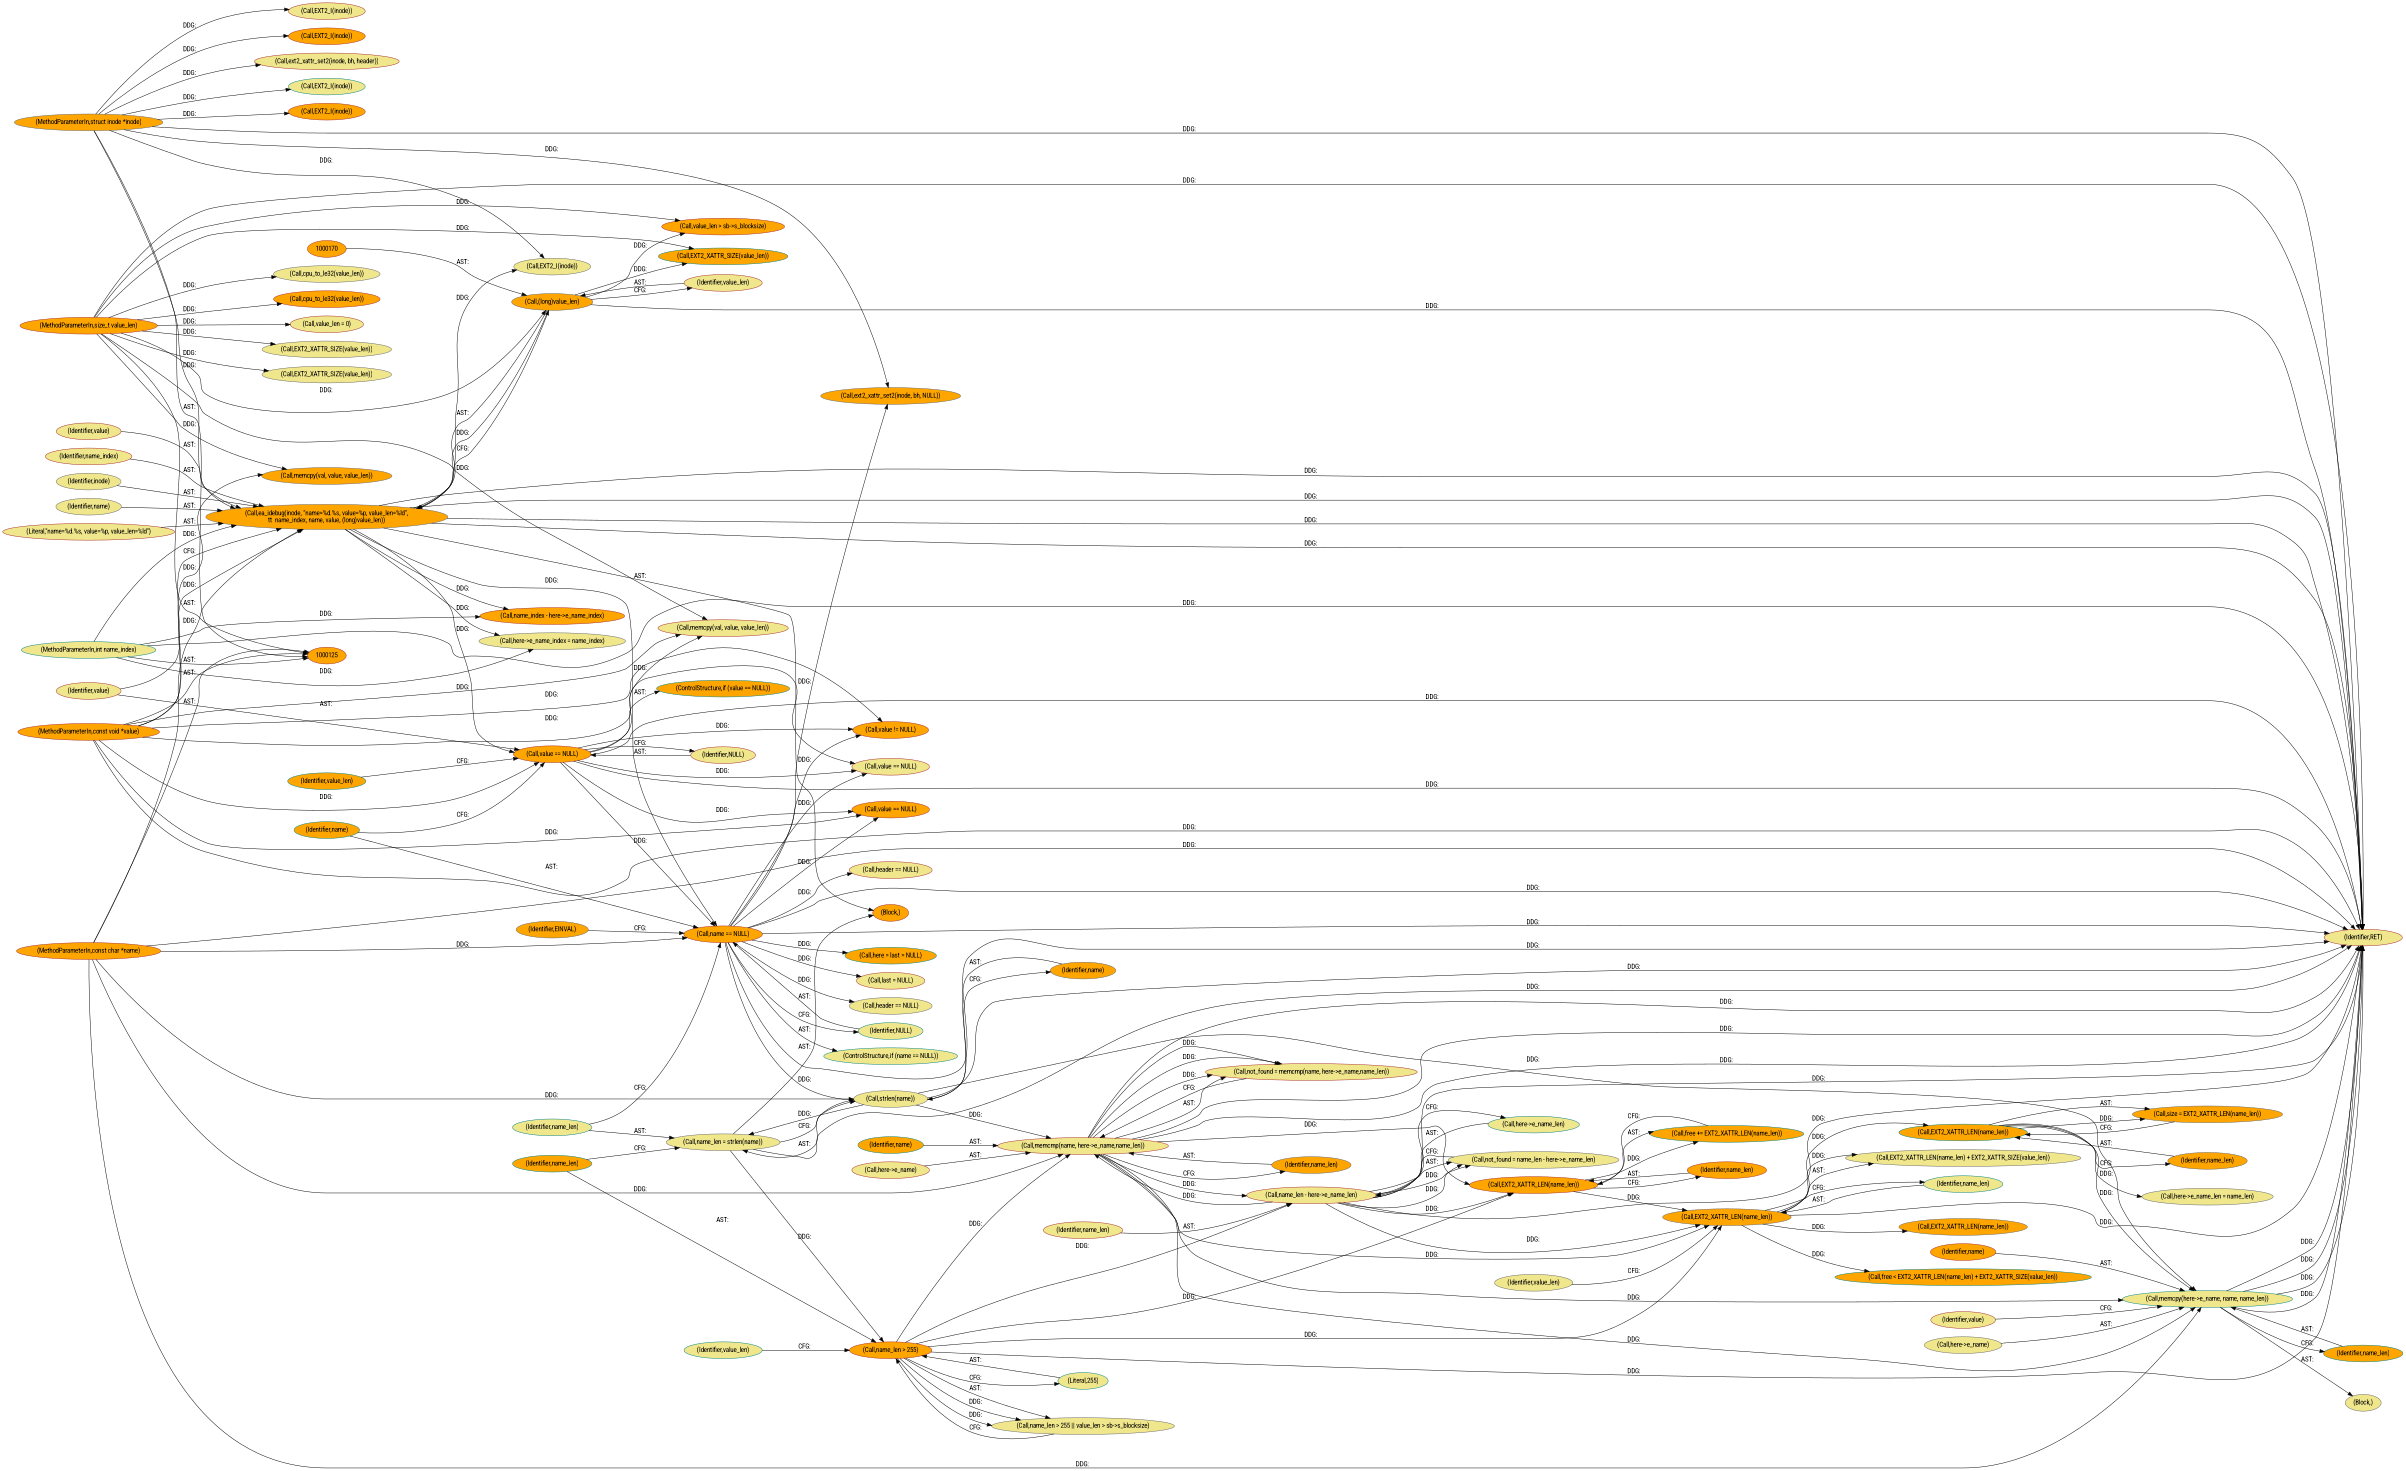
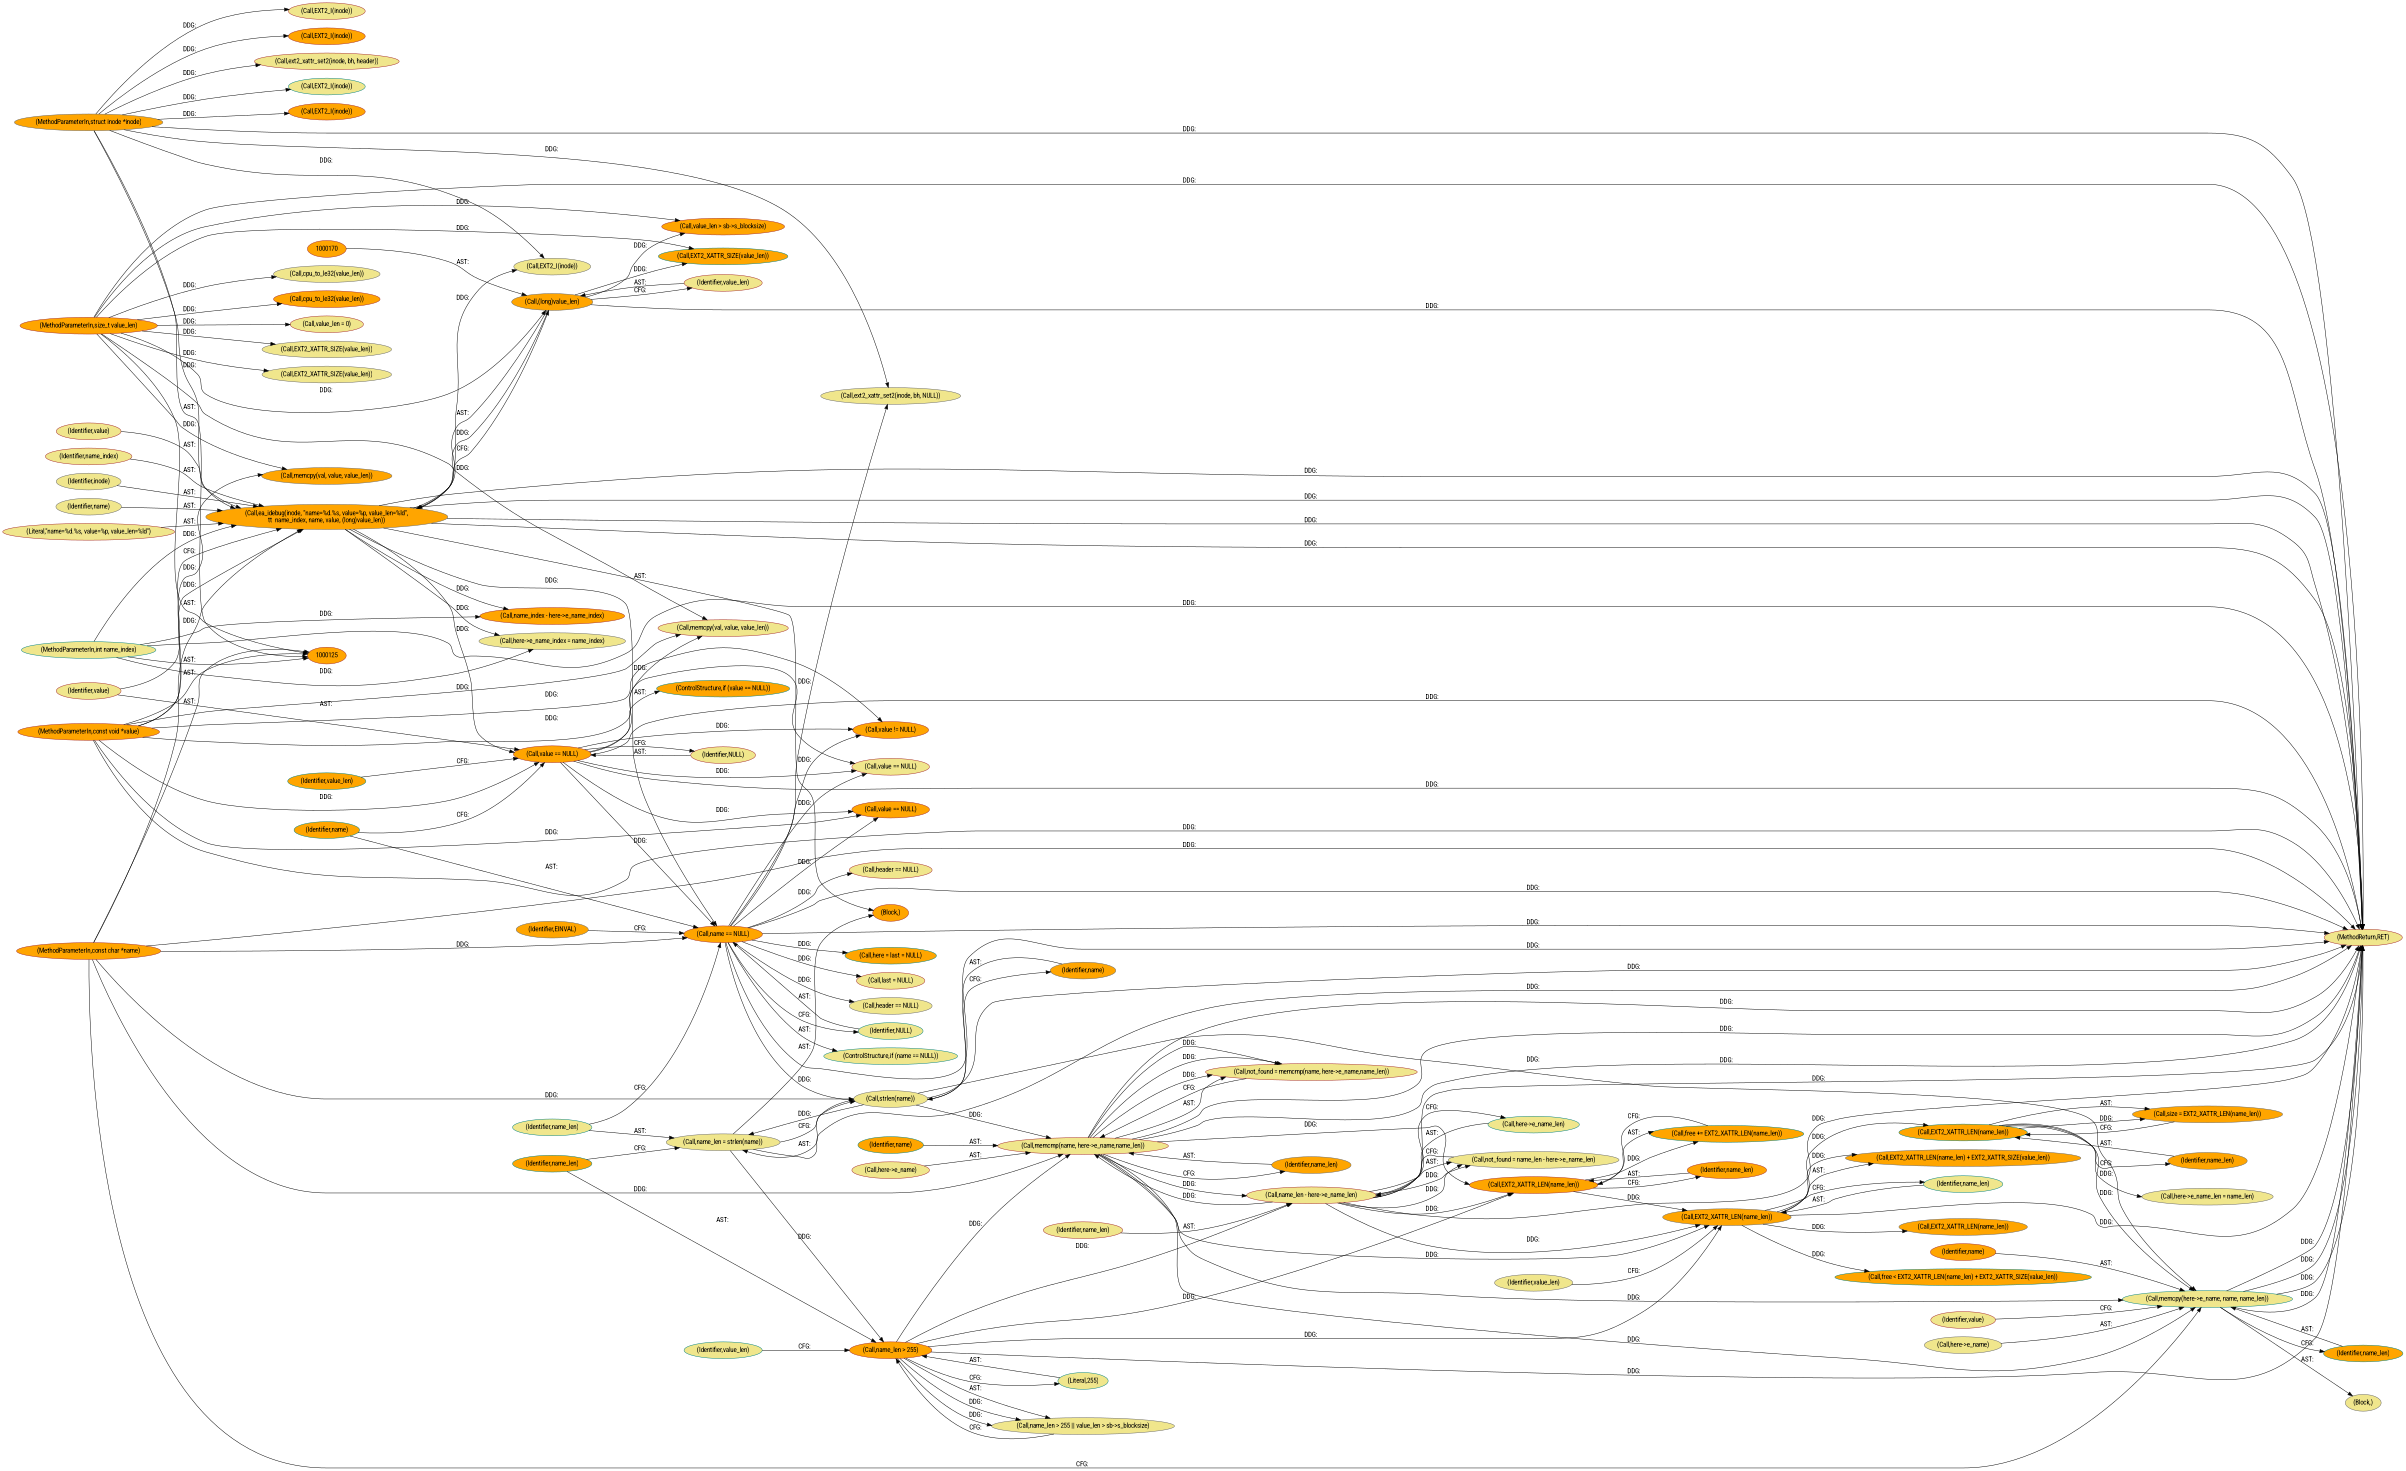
node "(Call,ext2_xattr_set2(inode, bh, NULL))": fillcolor orange -> khaki
node "(Identifier,RET)": label "(Identifier,RET)" -> "(MethodReturn,RET)"
node "(Call,EXT2_XATTR_LEN(name_len) + EXT2_XATTR_SIZE(value_len))": fillcolor khaki -> orange
edge "(MethodParameterIn,const char *name)" -> "(Call,memcpy(here->e_name, name, name_len))": label "DDG: " -> "CFG: "
